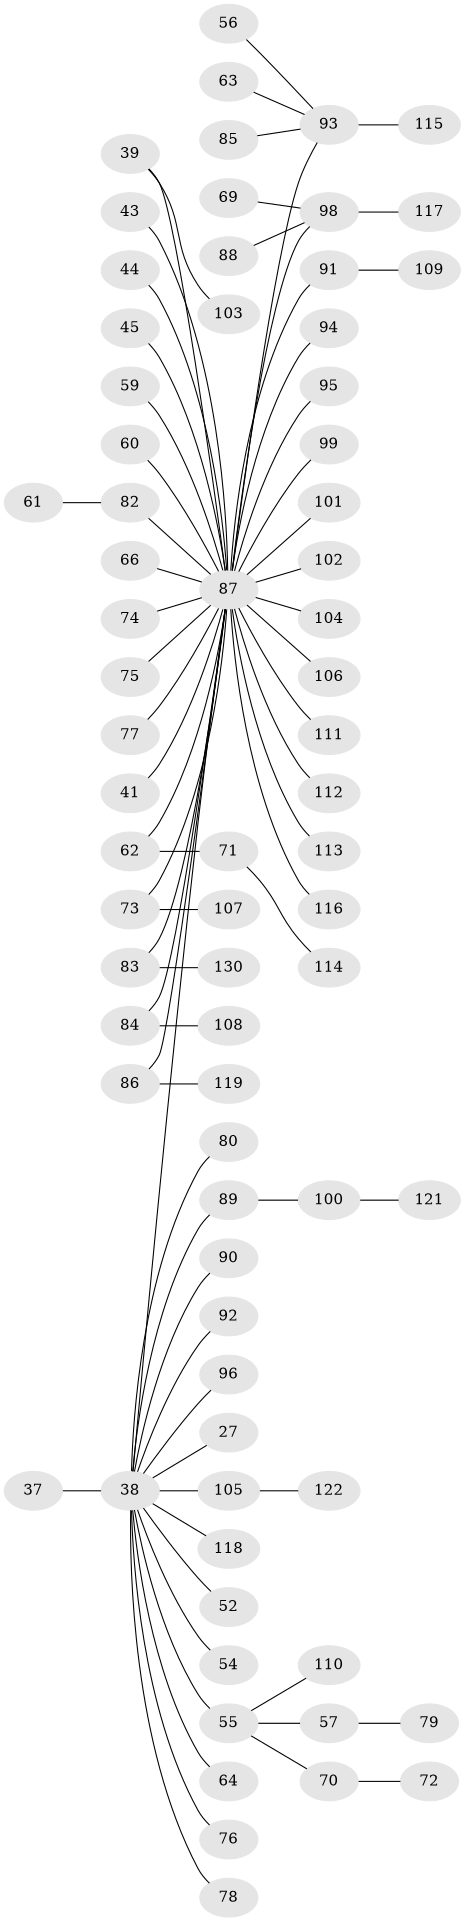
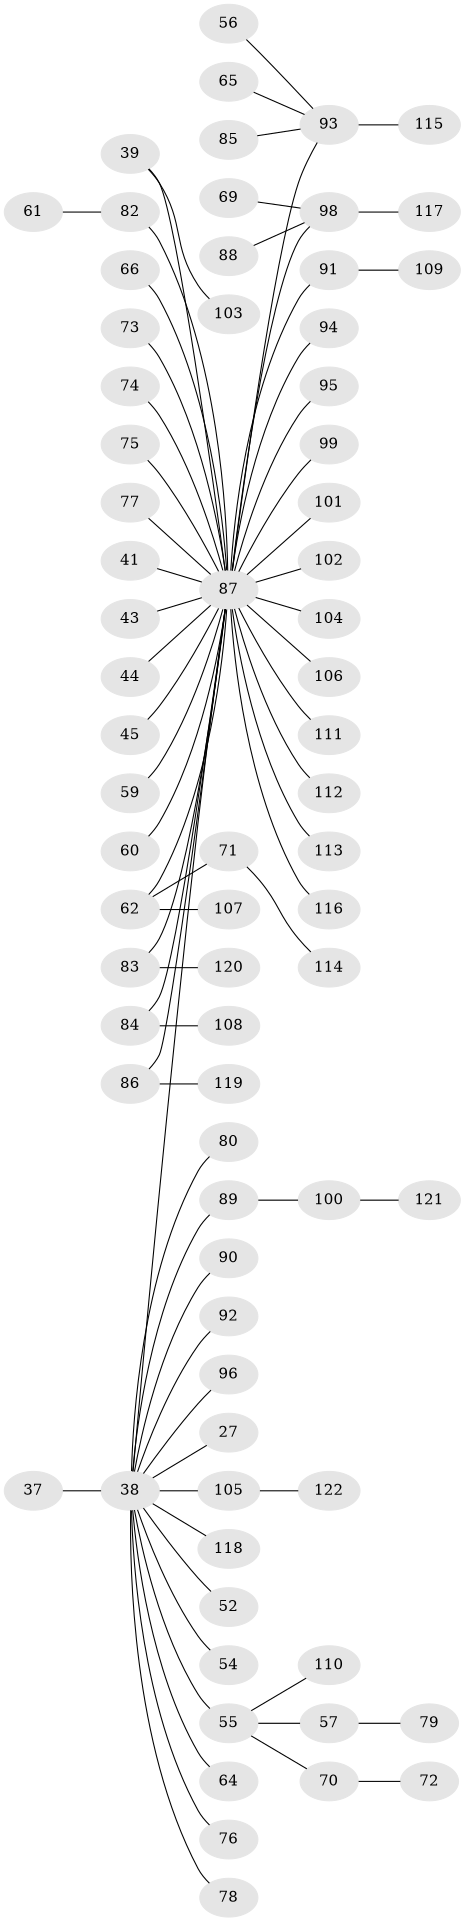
node "63": label "63" -> "65"
edge "73" -- "107": now "62" -- "107"
node "130": label "130" -> "120"
